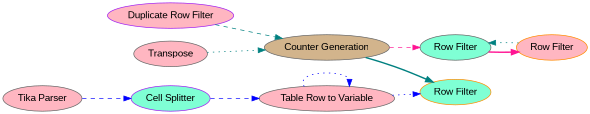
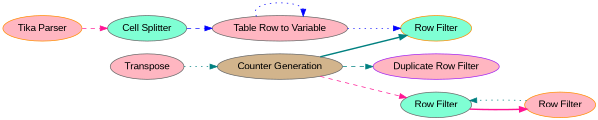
edge "Duplicate Row Filter" -> "Counter Generation": reversed
node "Tika Parser": color gray40 -> darkorange
edge "Tika Parser" -> "Cell Splitter": color blue -> deeppink
node "Cell Splitter": color purple -> gray40
